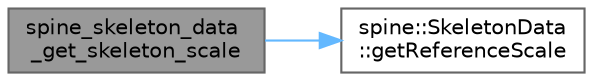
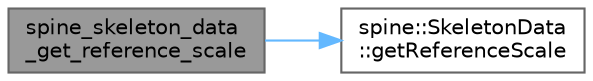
node "spine_skeleton_data _get_skeleton_scale": label "spine_skeleton_data _get_skeleton_scale" -> "spine_skeleton_data _get_reference_scale"
